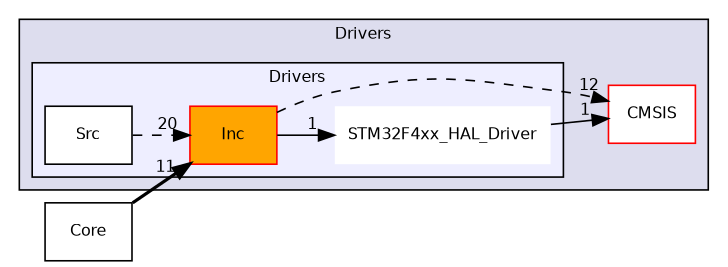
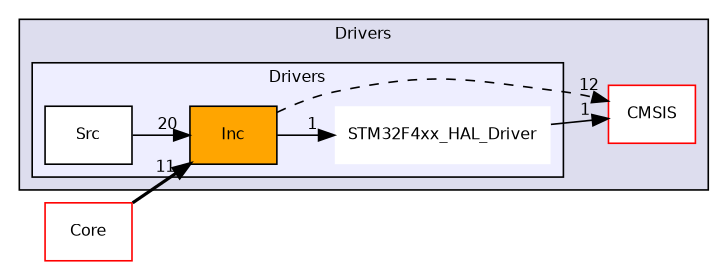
edge "Src" -> "Inc": style dashed -> solid
node "Inc": color red -> black
node "Core": color black -> red
